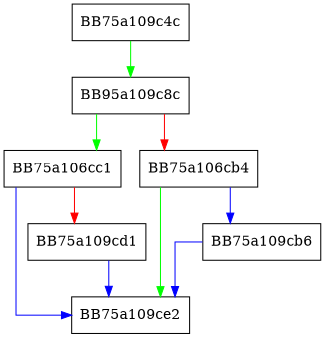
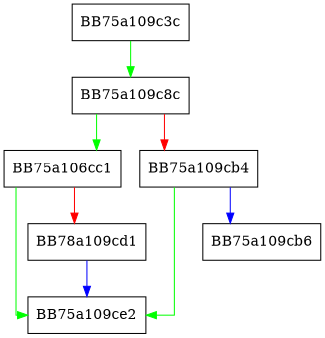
node "BB75a109c4c": label "BB75a109c4c" -> "BB75a109c3c"
node "BB95a109c8c": label "BB95a109c8c" -> "BB75a109c8c"
node "BB75a106cb4": label "BB75a106cb4" -> "BB75a109cb4"
node "BB75a109cd1": label "BB75a109cd1" -> "BB78a109cd1"
edge "BB75a109cb6" -> "BB75a109ce2": removed
edge "BB75a106cc1" -> "BB75a109ce2": color blue -> green
